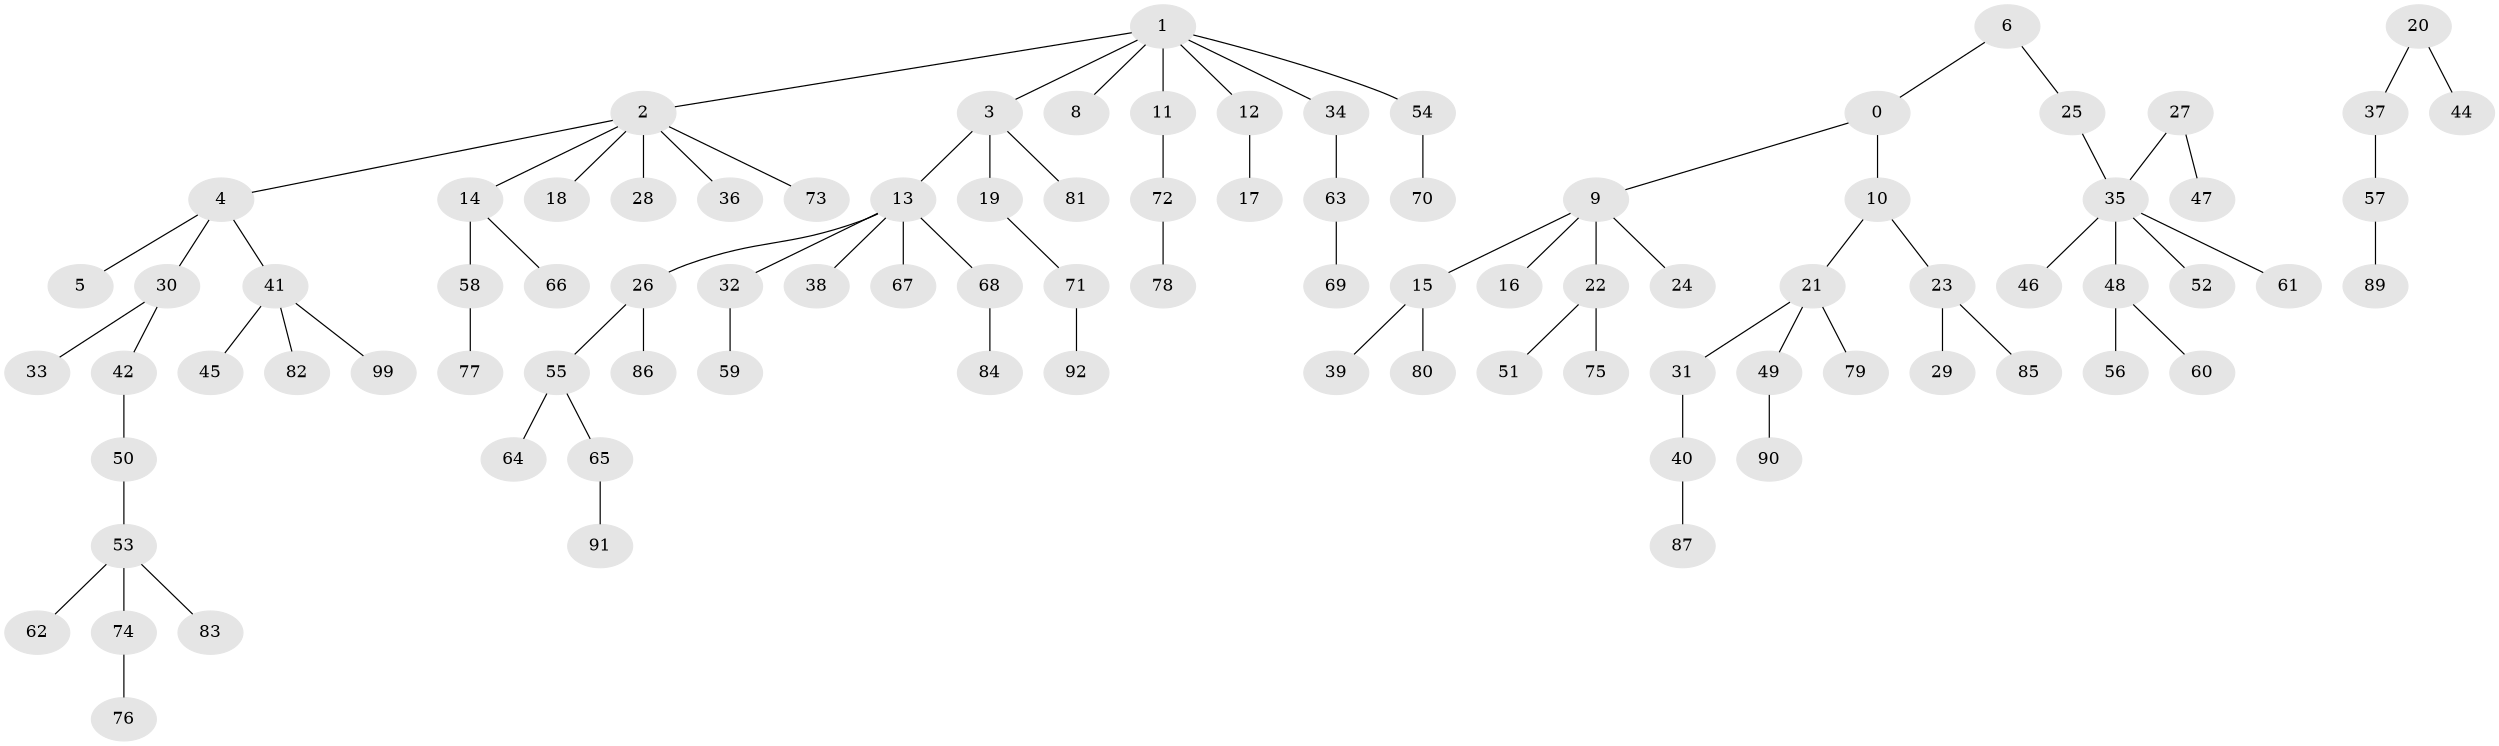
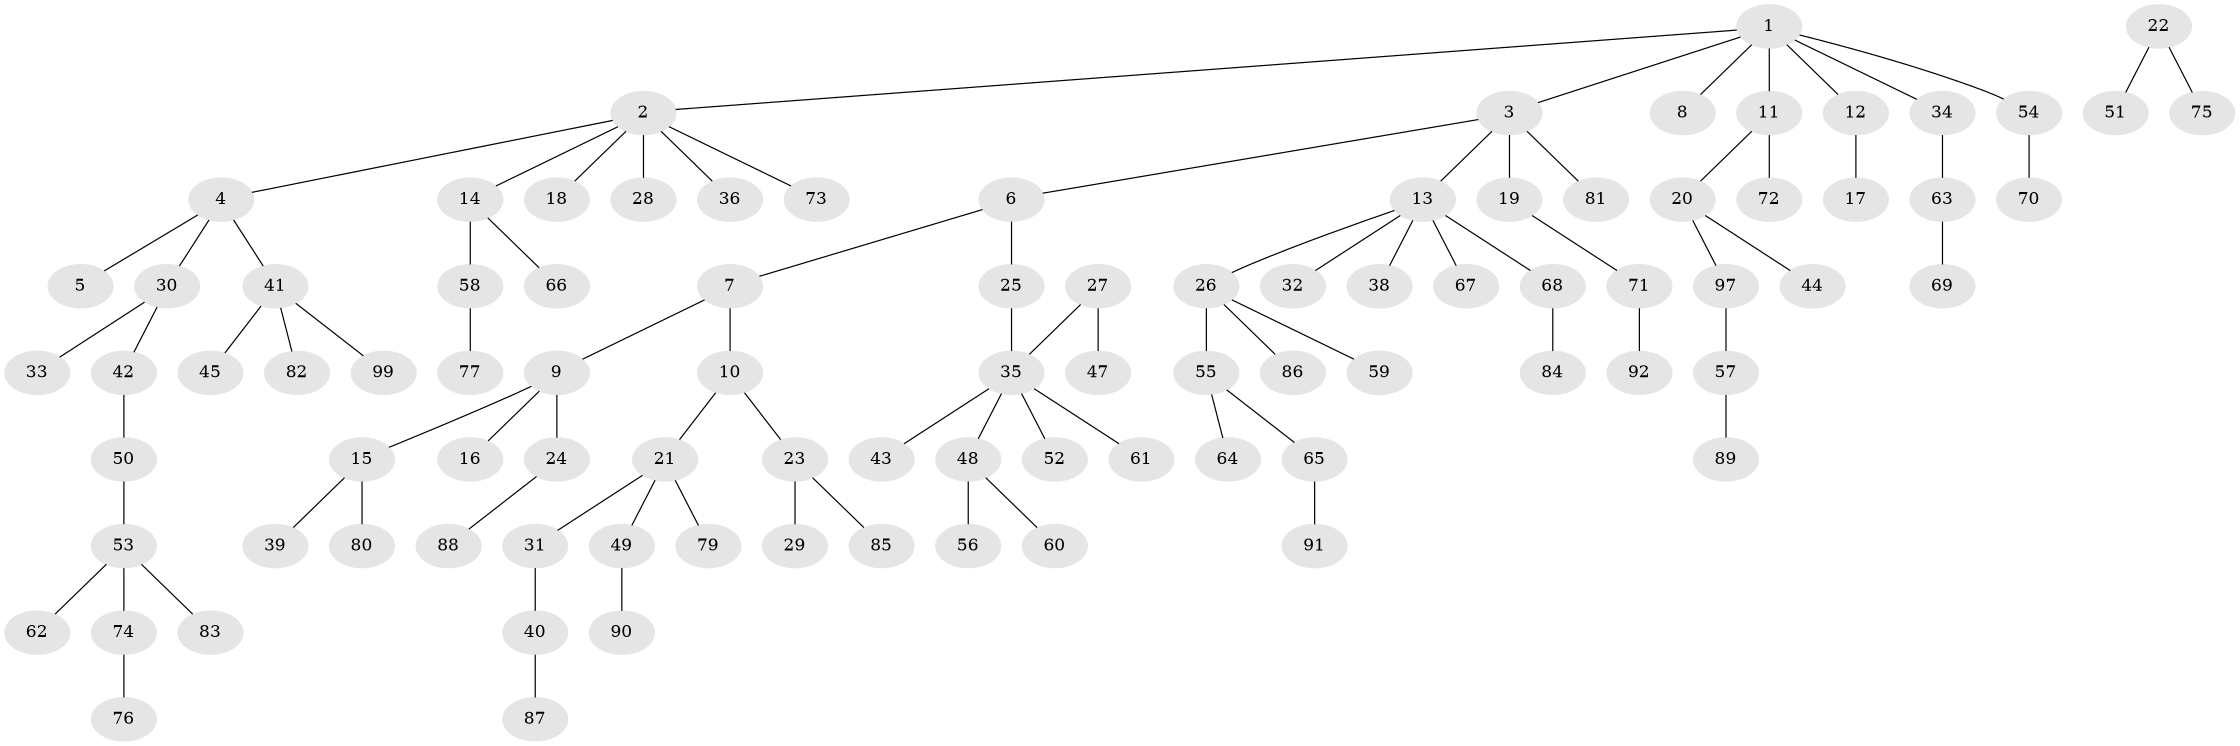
node "0": label "0" -> "7"
node "37": label "37" -> "97"
edge "3" -- "6": added
edge "11" -- "20": added
edge "9" -- "22": removed
node "78": removed
node "46": label "46" -> "43"
edge "32" -- "59": now "26" -- "59"
node "88": added
